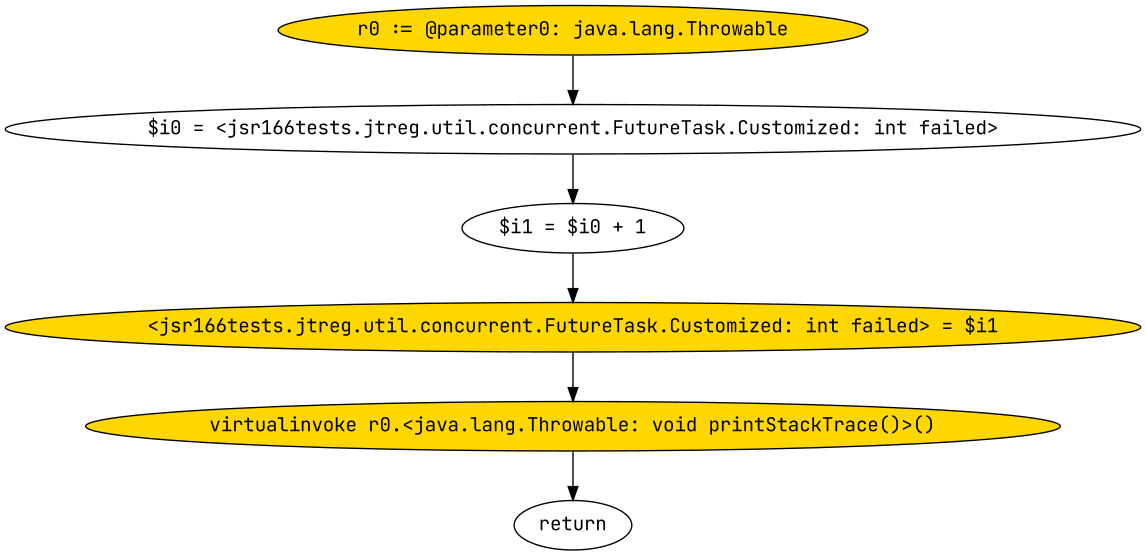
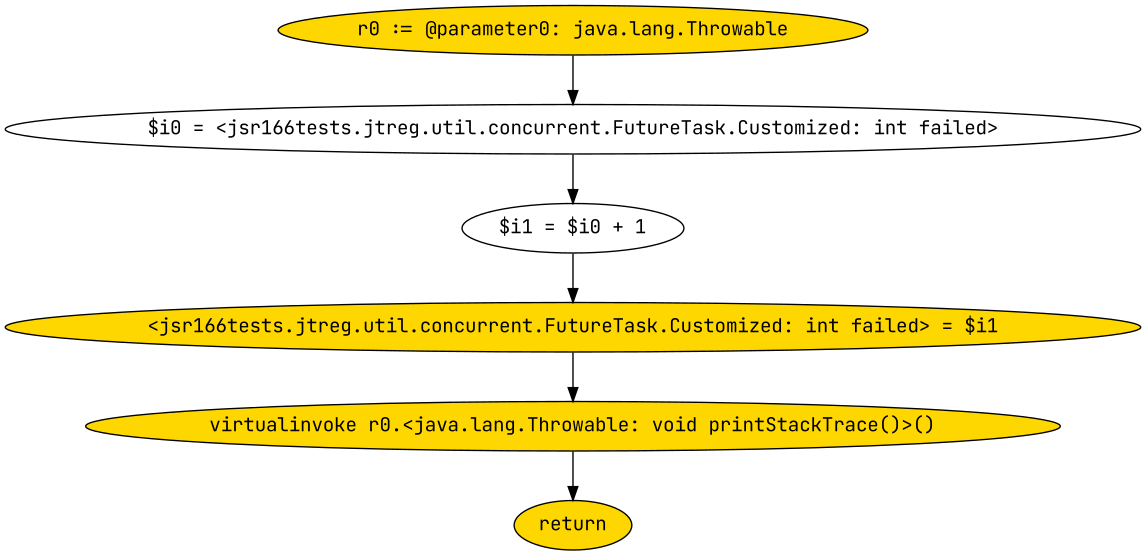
node "return": fillcolor white -> gold
